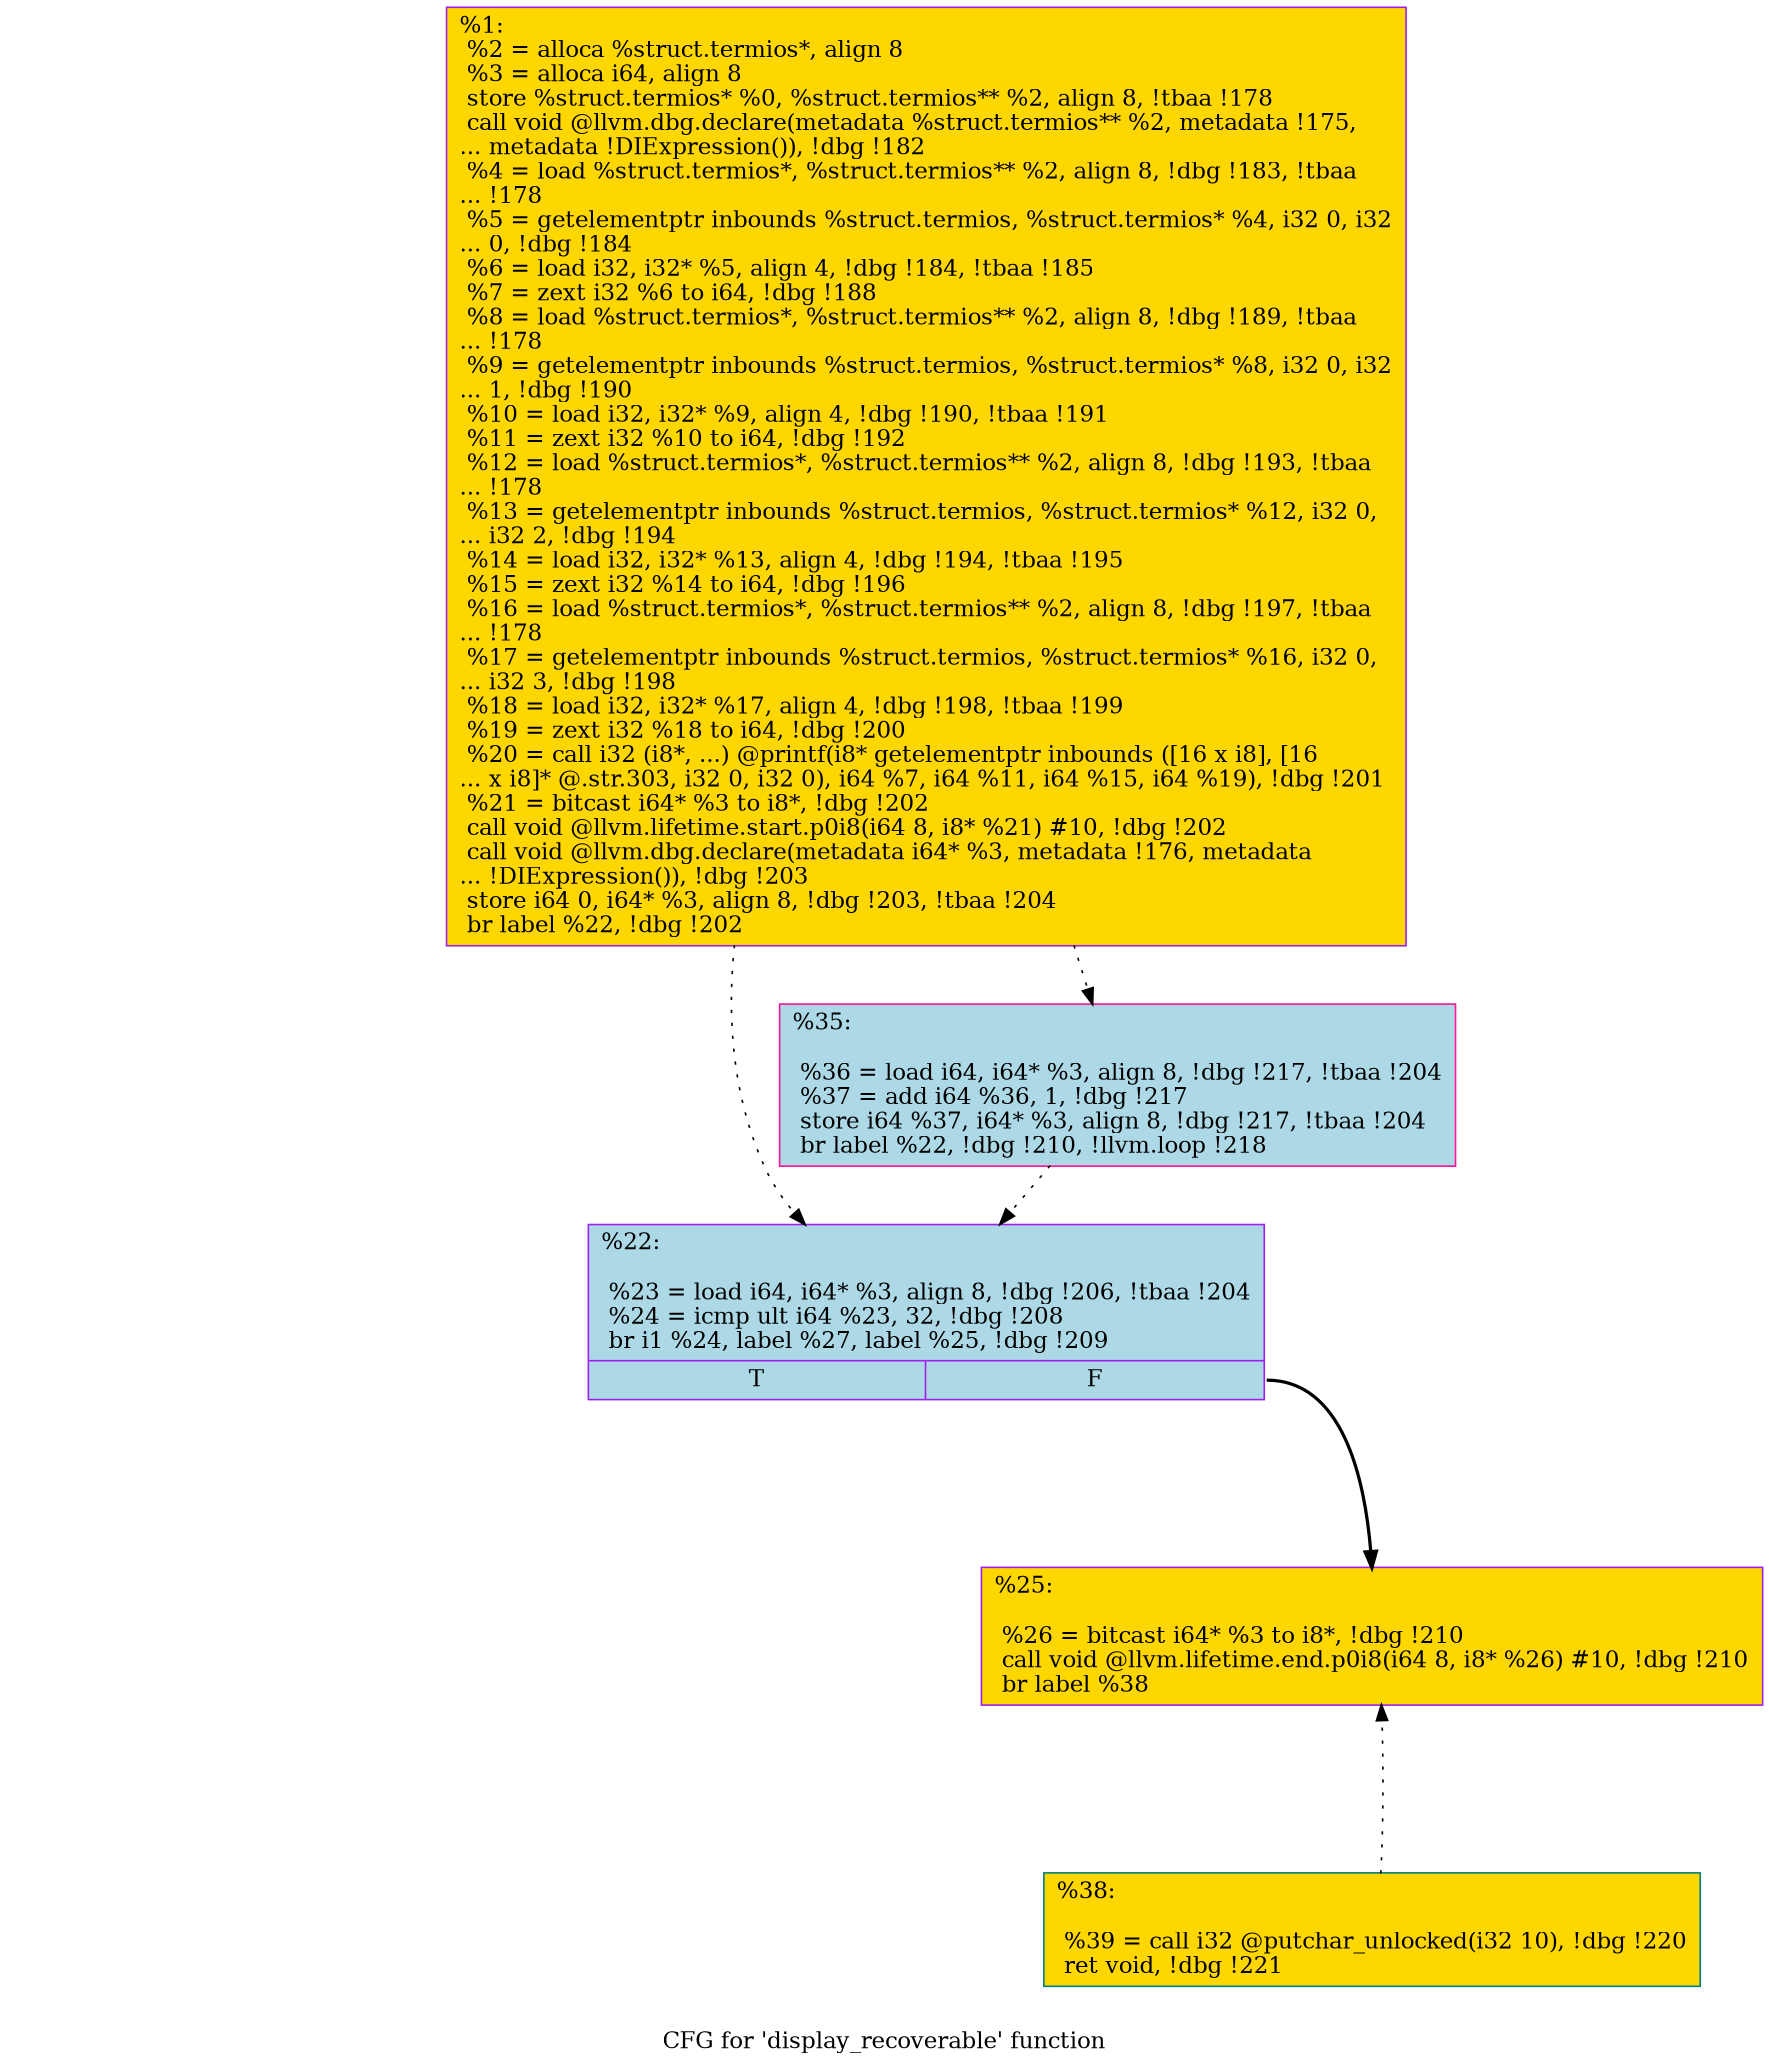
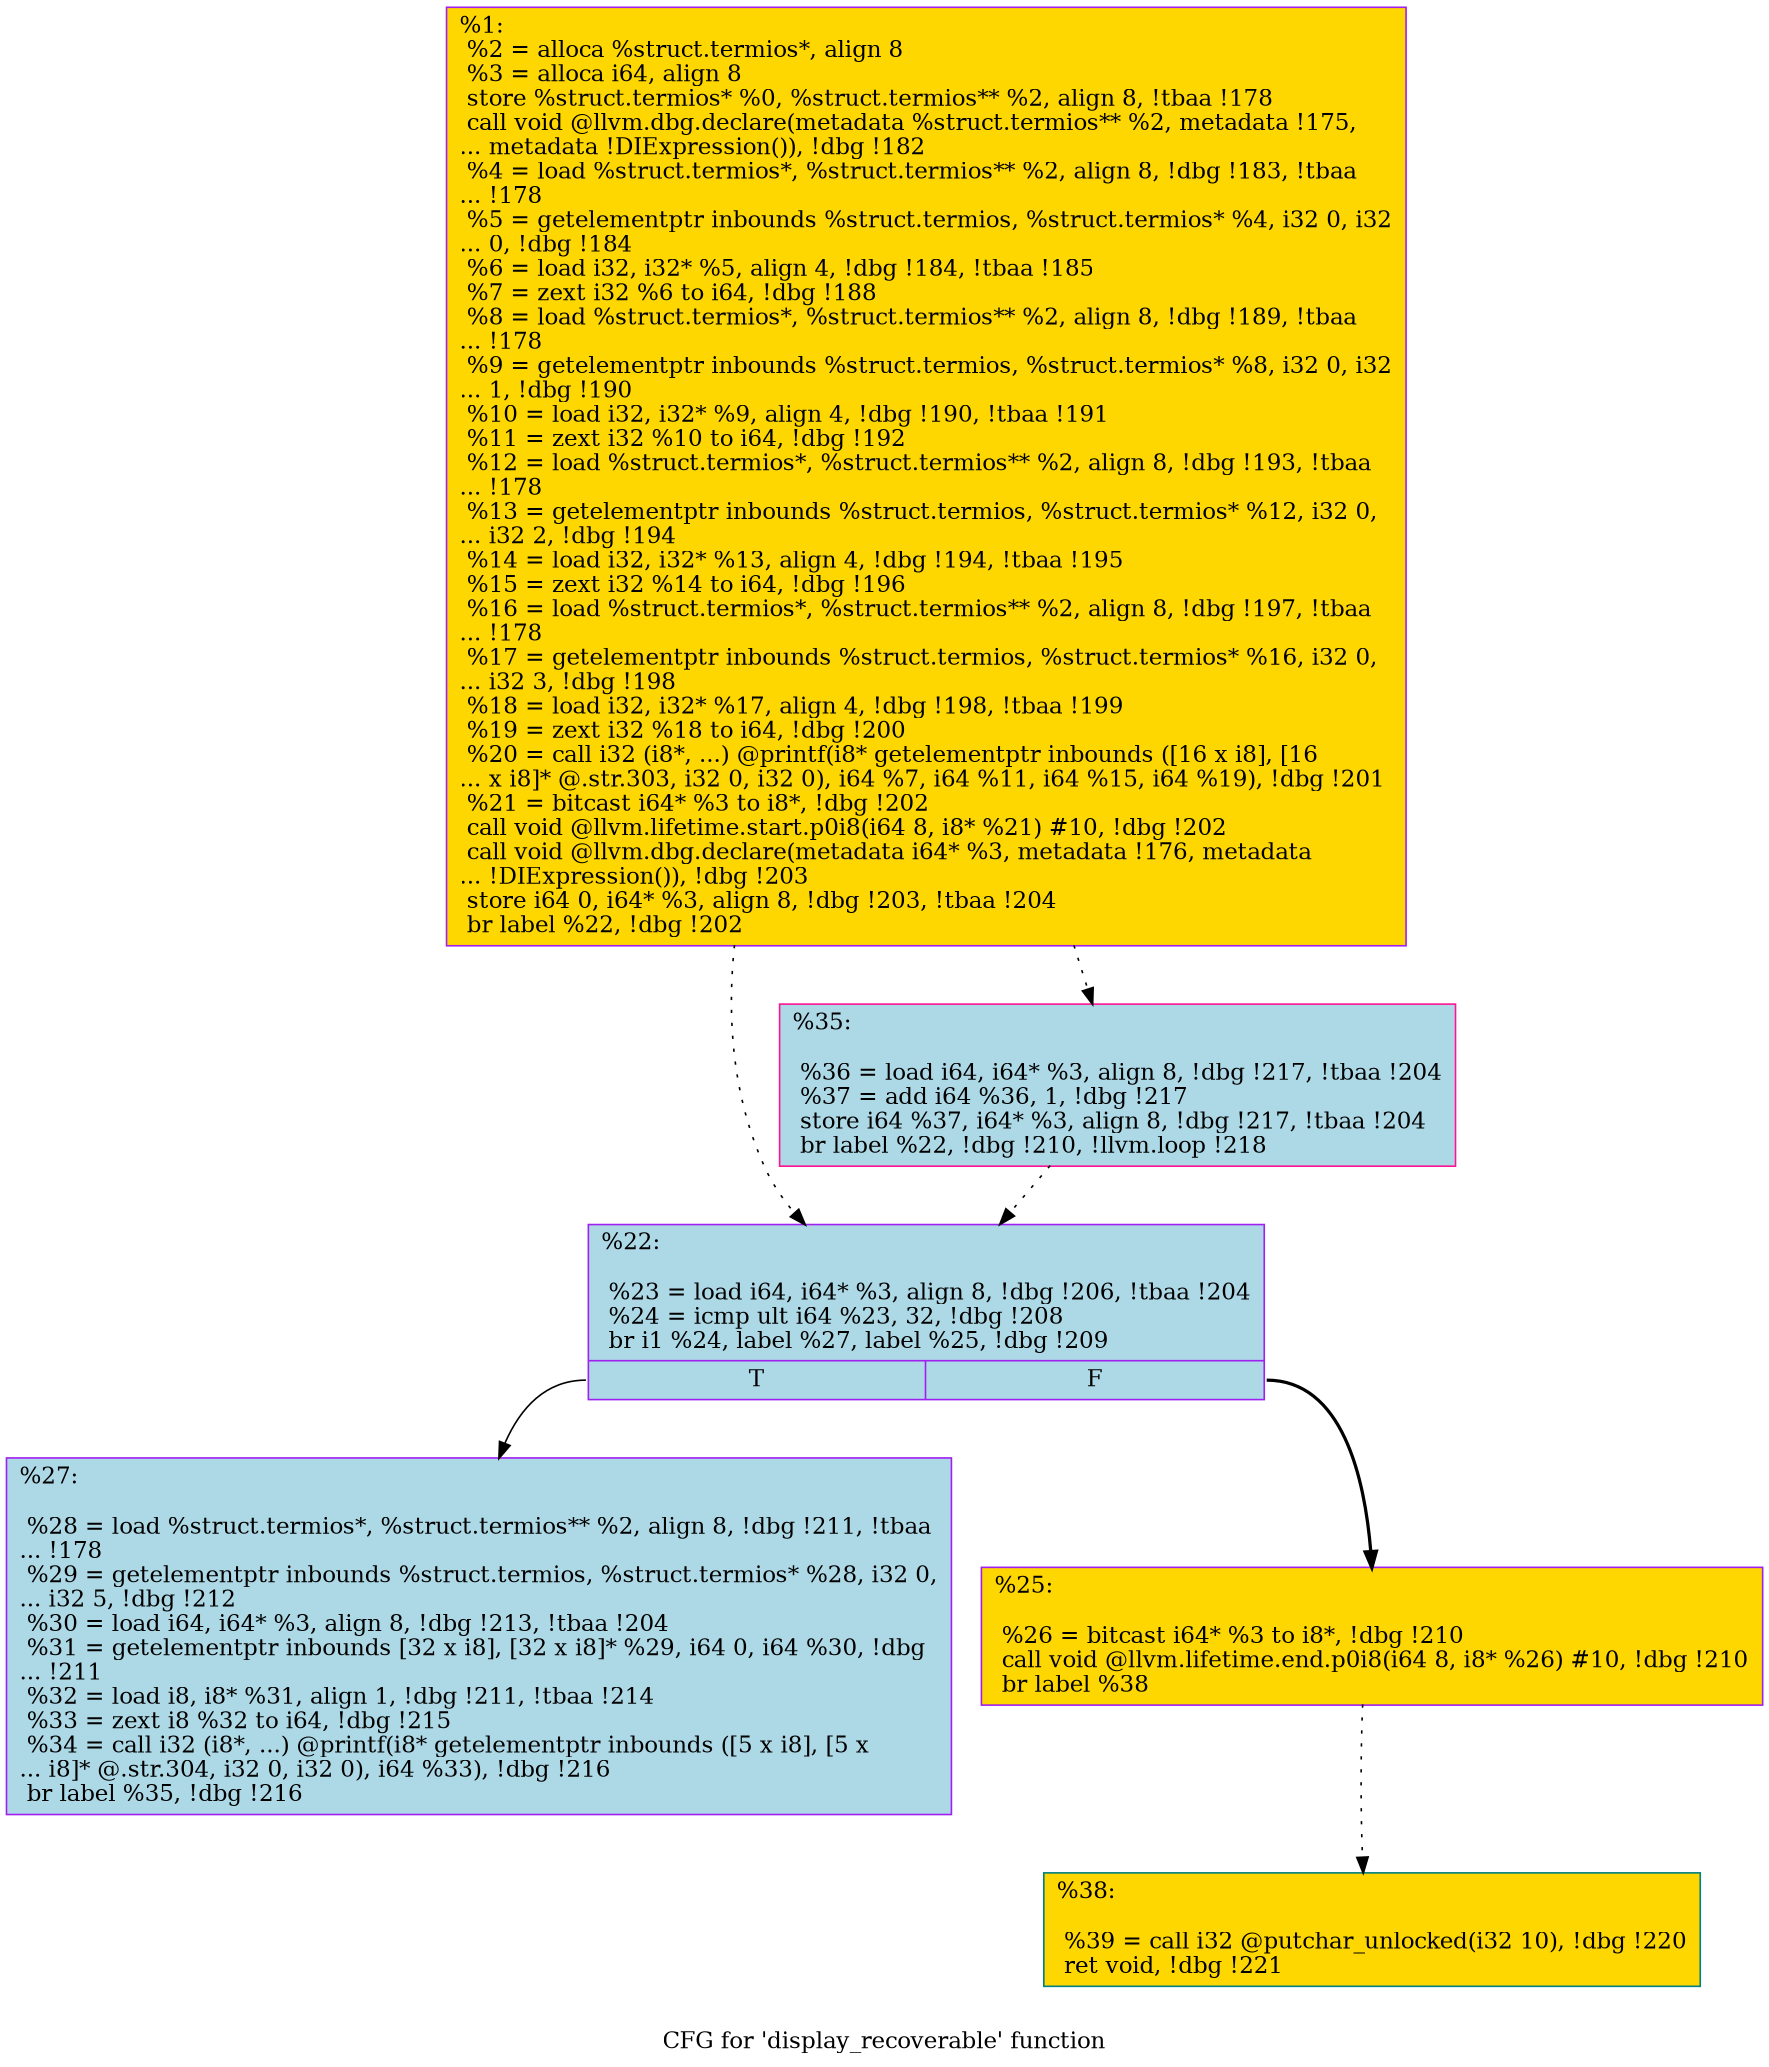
node "%27:": added
edge "%38:" -> "%25:": reversed
